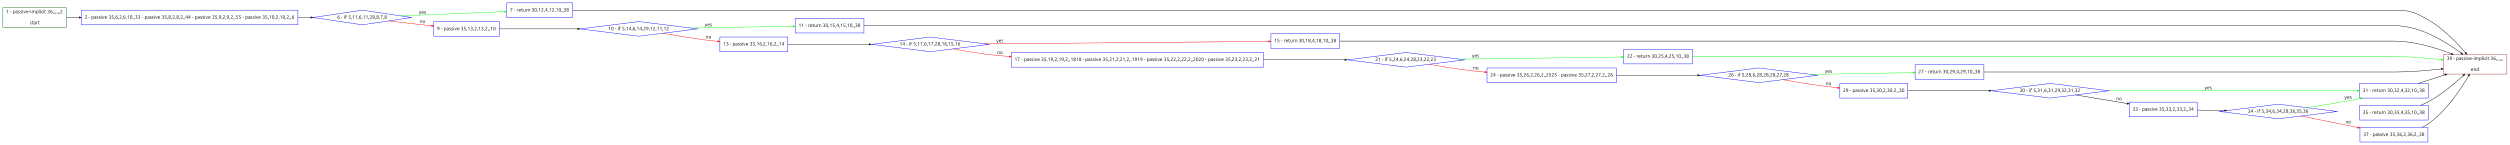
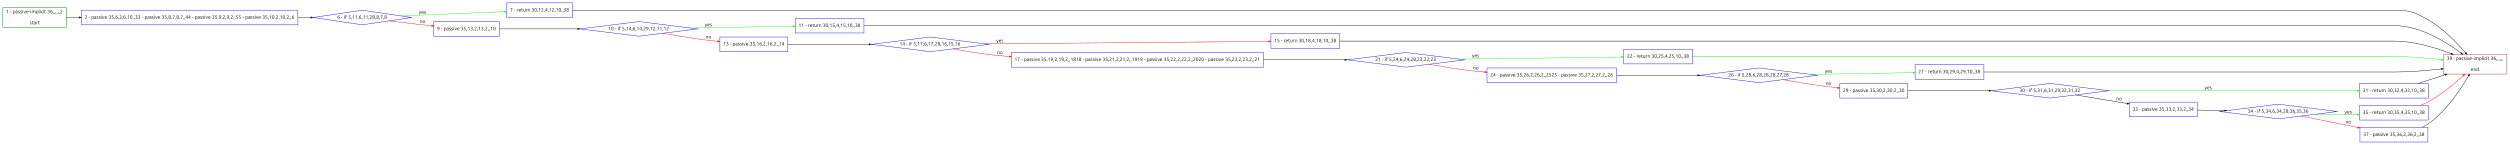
edge "35 - return 30,35,4,35,10,,38" -> "39 - passive-implicit 36,,,,,, end": color #000000 -> #ff0000
edge "34 - if 5,34,6,34,28,36,35,36" -> "31 - return 30,32,4,32,10,,38": now "34 - if 5,34,6,34,28,36,35,36" -> "35 - return 30,35,4,35,10,,38"
